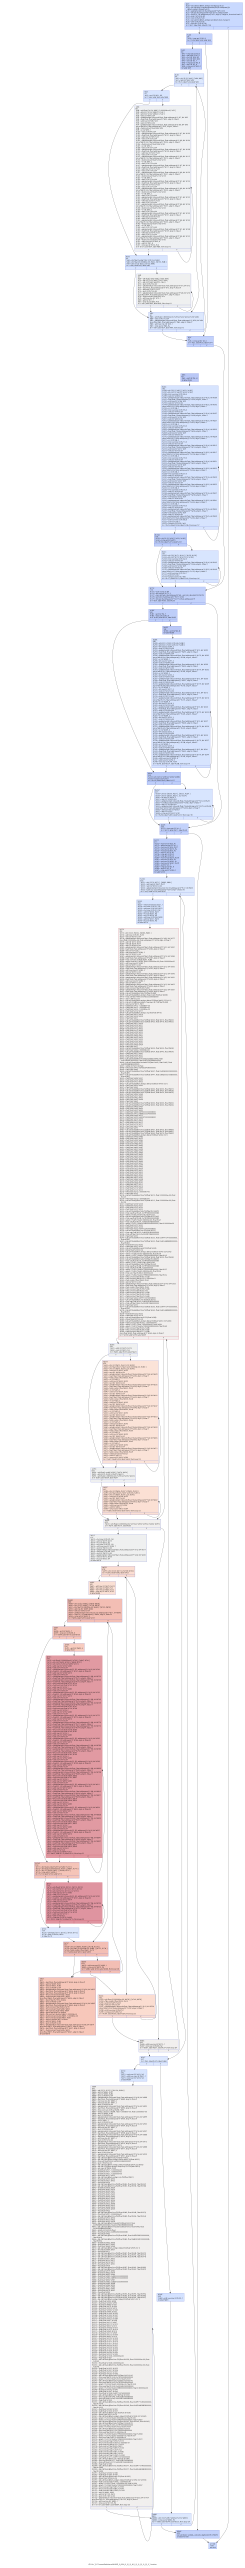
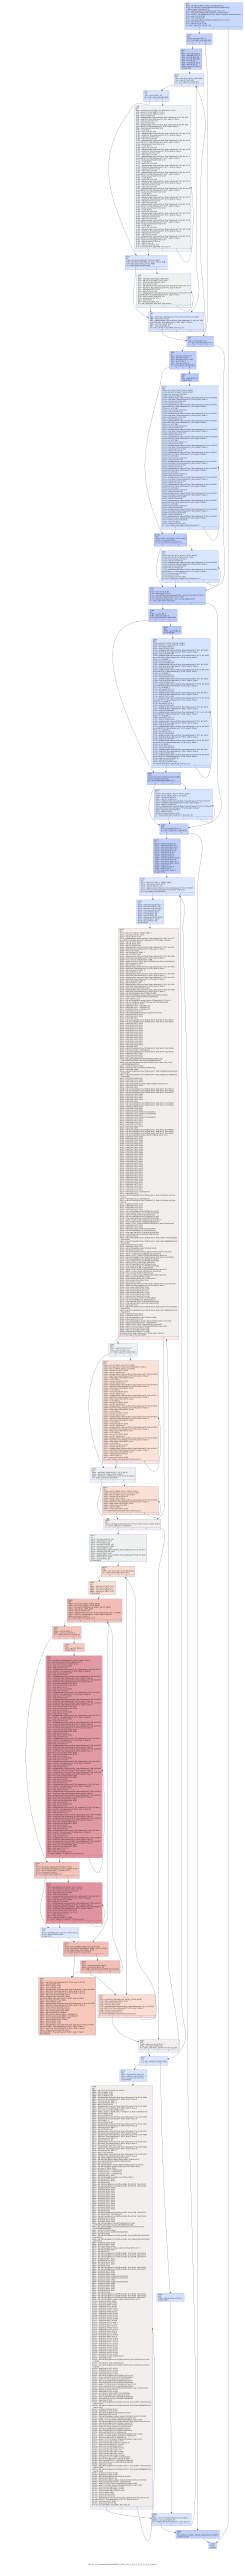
node "%56:": added
